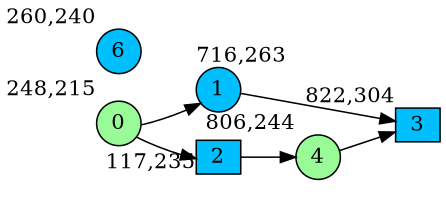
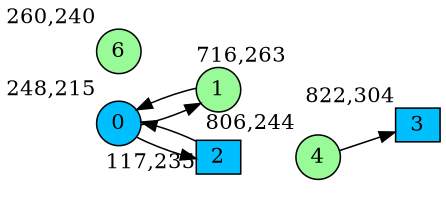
node "6 260,240": fillcolor deepskyblue -> palegreen
node "1 716,263": fillcolor deepskyblue -> palegreen
edge "1 716,263" -> "3 822,304": now "1 716,263" -> "0 248,215"
node "0 248,215": fillcolor palegreen -> deepskyblue
edge "2 117,235" -> "4 806,244": now "2 117,235" -> "0 248,215"
